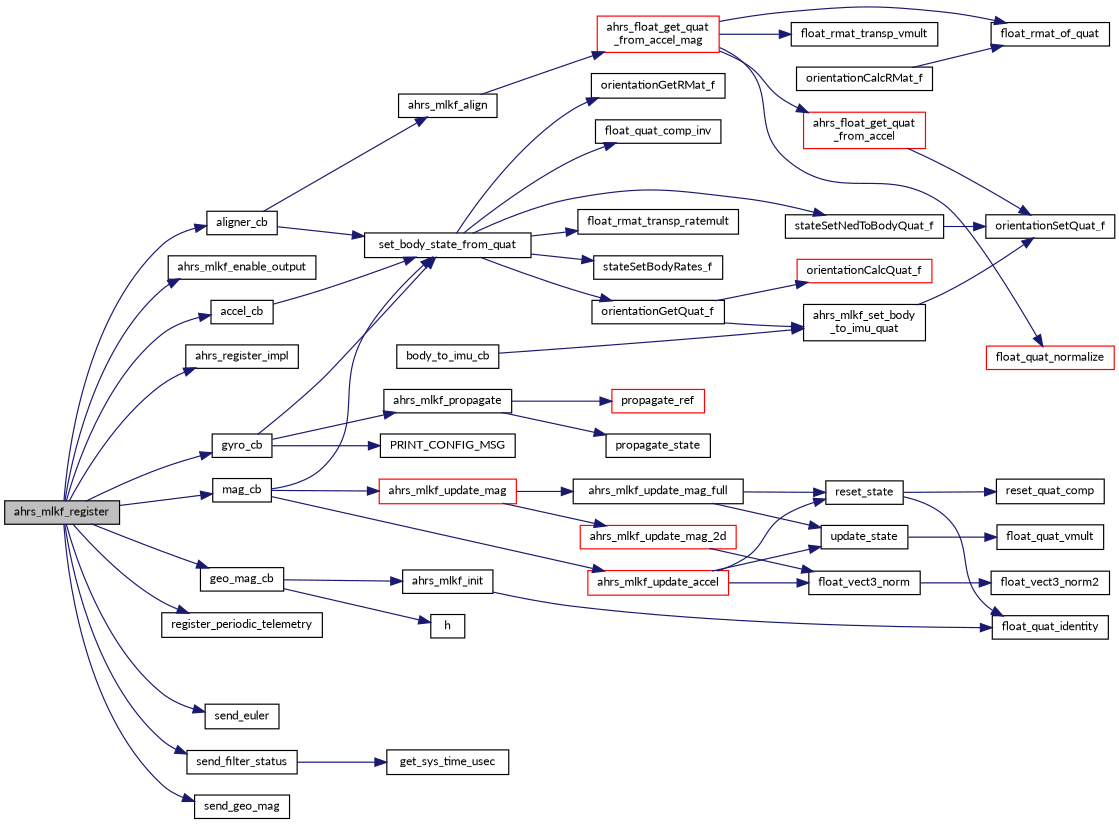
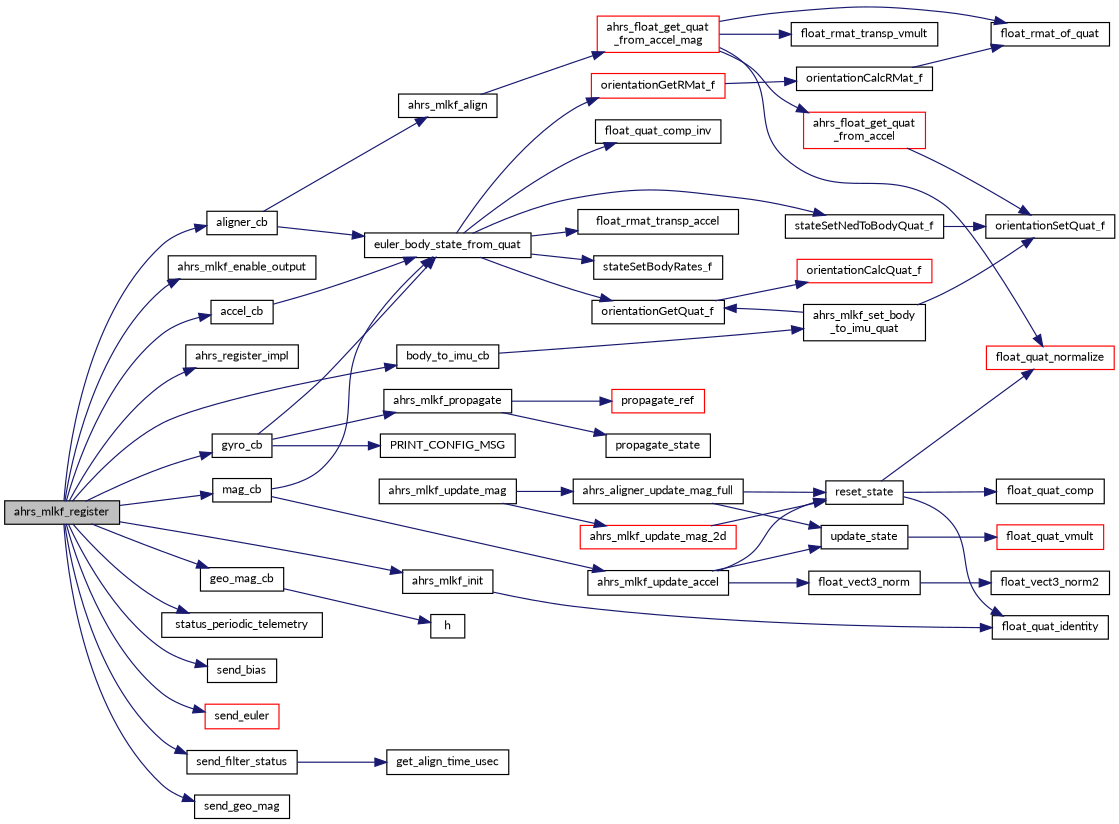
edge "orientationGetRMat_f" -> "orientationCalcRMat_f": added
node "orientationGetRMat_f": color black -> red
node "float_rmat_transp_ratemult": label "float_rmat_transp_ratemult" -> "float_rmat_transp_accel"
node "set_body_state_from_quat": label "set_body_state_from_quat" -> "euler_body_state_from_quat"
edge "orientationGetQuat_f" -> "ahrs_mlkf_set_body _to_imu_quat": reversed
edge "ahrs_mlkf_register" -> "body_to_imu_cb": added
edge "reset_state" -> "float_quat_normalize": added
edge "mag_cb" -> "ahrs_mlkf_update_mag": removed
node "ahrs_mlkf_update_mag": color red -> black
node "ahrs_mlkf_update_mag_full": label "ahrs_mlkf_update_mag_full" -> "ahrs_aligner_update_mag_full"
node "reset_quat_comp": label "reset_quat_comp" -> "float_quat_comp"
node "float_quat_vmult": color black -> red
edge "ahrs_mlkf_update_mag_2d" -> "float_vect3_norm": now "ahrs_mlkf_update_mag_2d" -> "reset_state"
edge "geo_mag_cb" -> "ahrs_mlkf_init": now "ahrs_mlkf_register" -> "ahrs_mlkf_init"
node "ahrs_mlkf_update_accel": color red -> black
node "register_periodic_telemetry": label "register_periodic_telemetry" -> "status_periodic_telemetry"
node "send_bias": added
node "send_euler": color black -> red
node "get_sys_time_usec": label "get_sys_time_usec" -> "get_align_time_usec"
